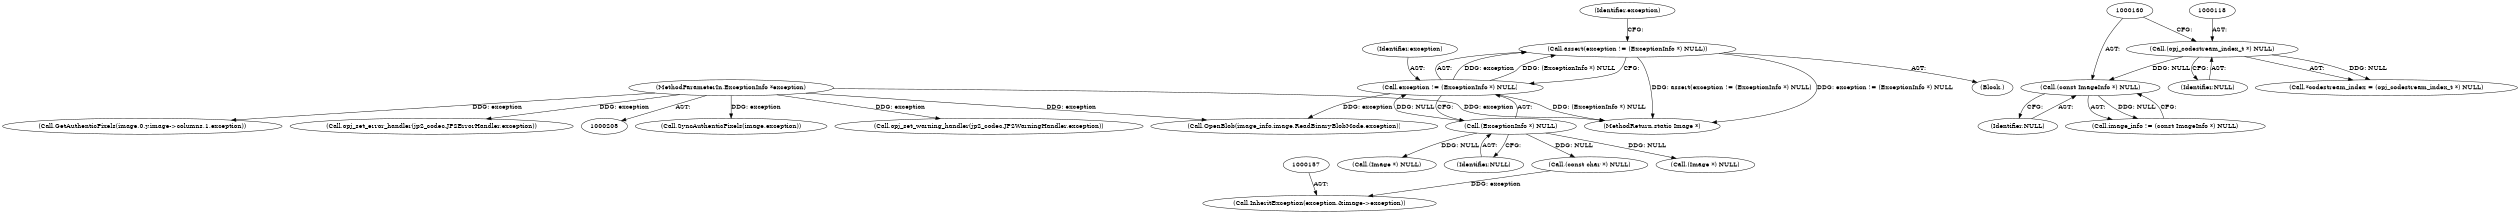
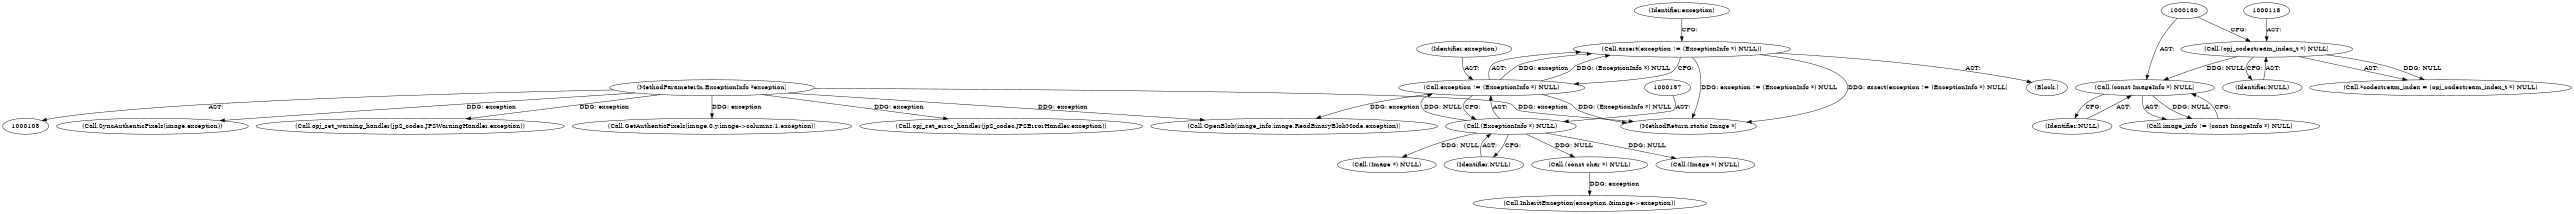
node "1000205": label "1000205" -> "1000105"
edge "1000157" -> "(Call,InheritException(exception,&image->exception))": now "1000157" -> "(Call,(ExceptionInfo *) NULL)"
